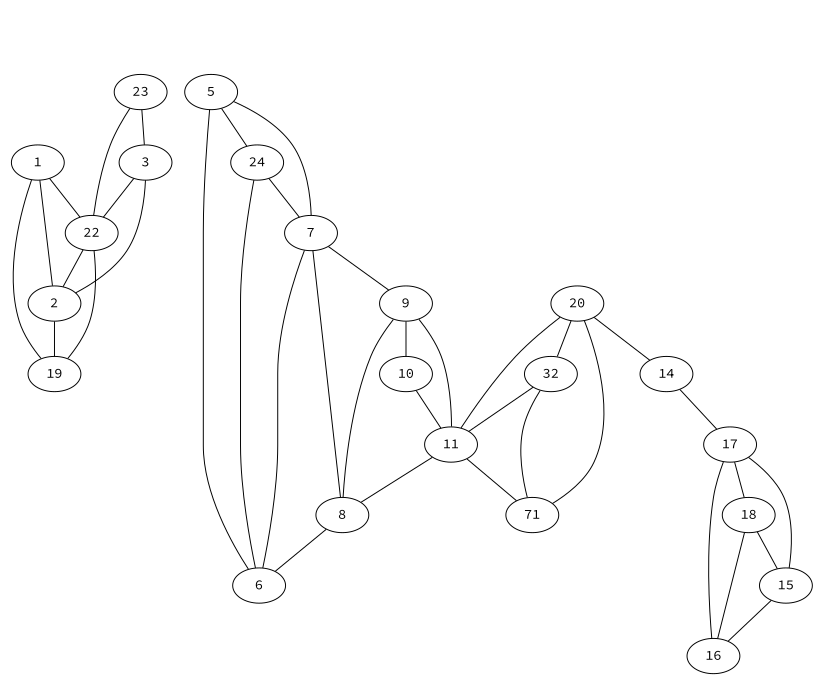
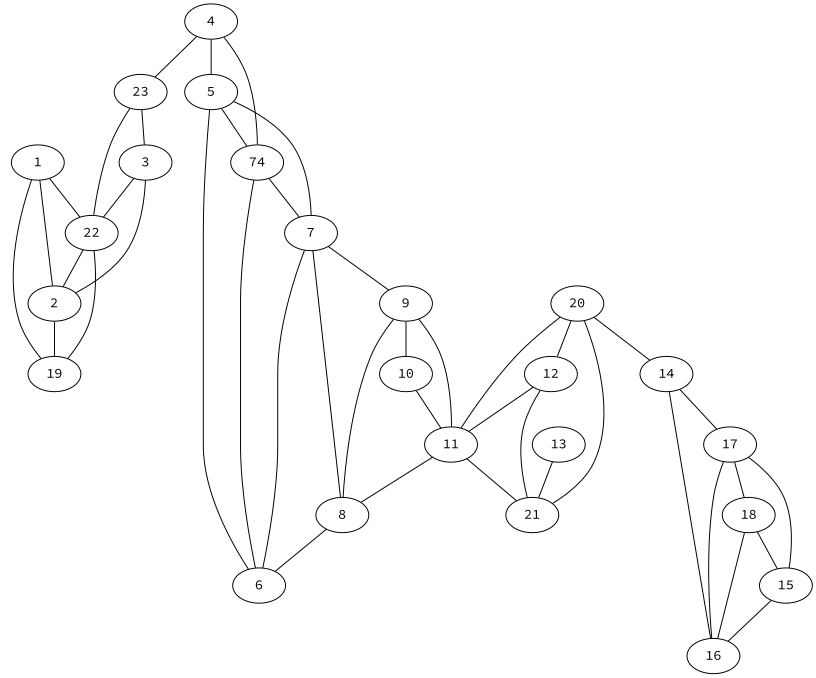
node "4": added
node "24": label "24" -> "74"
node "32": label "32" -> "12"
node "13": added
node "71": label "71" -> "21"
edge "14" -- "16": added
